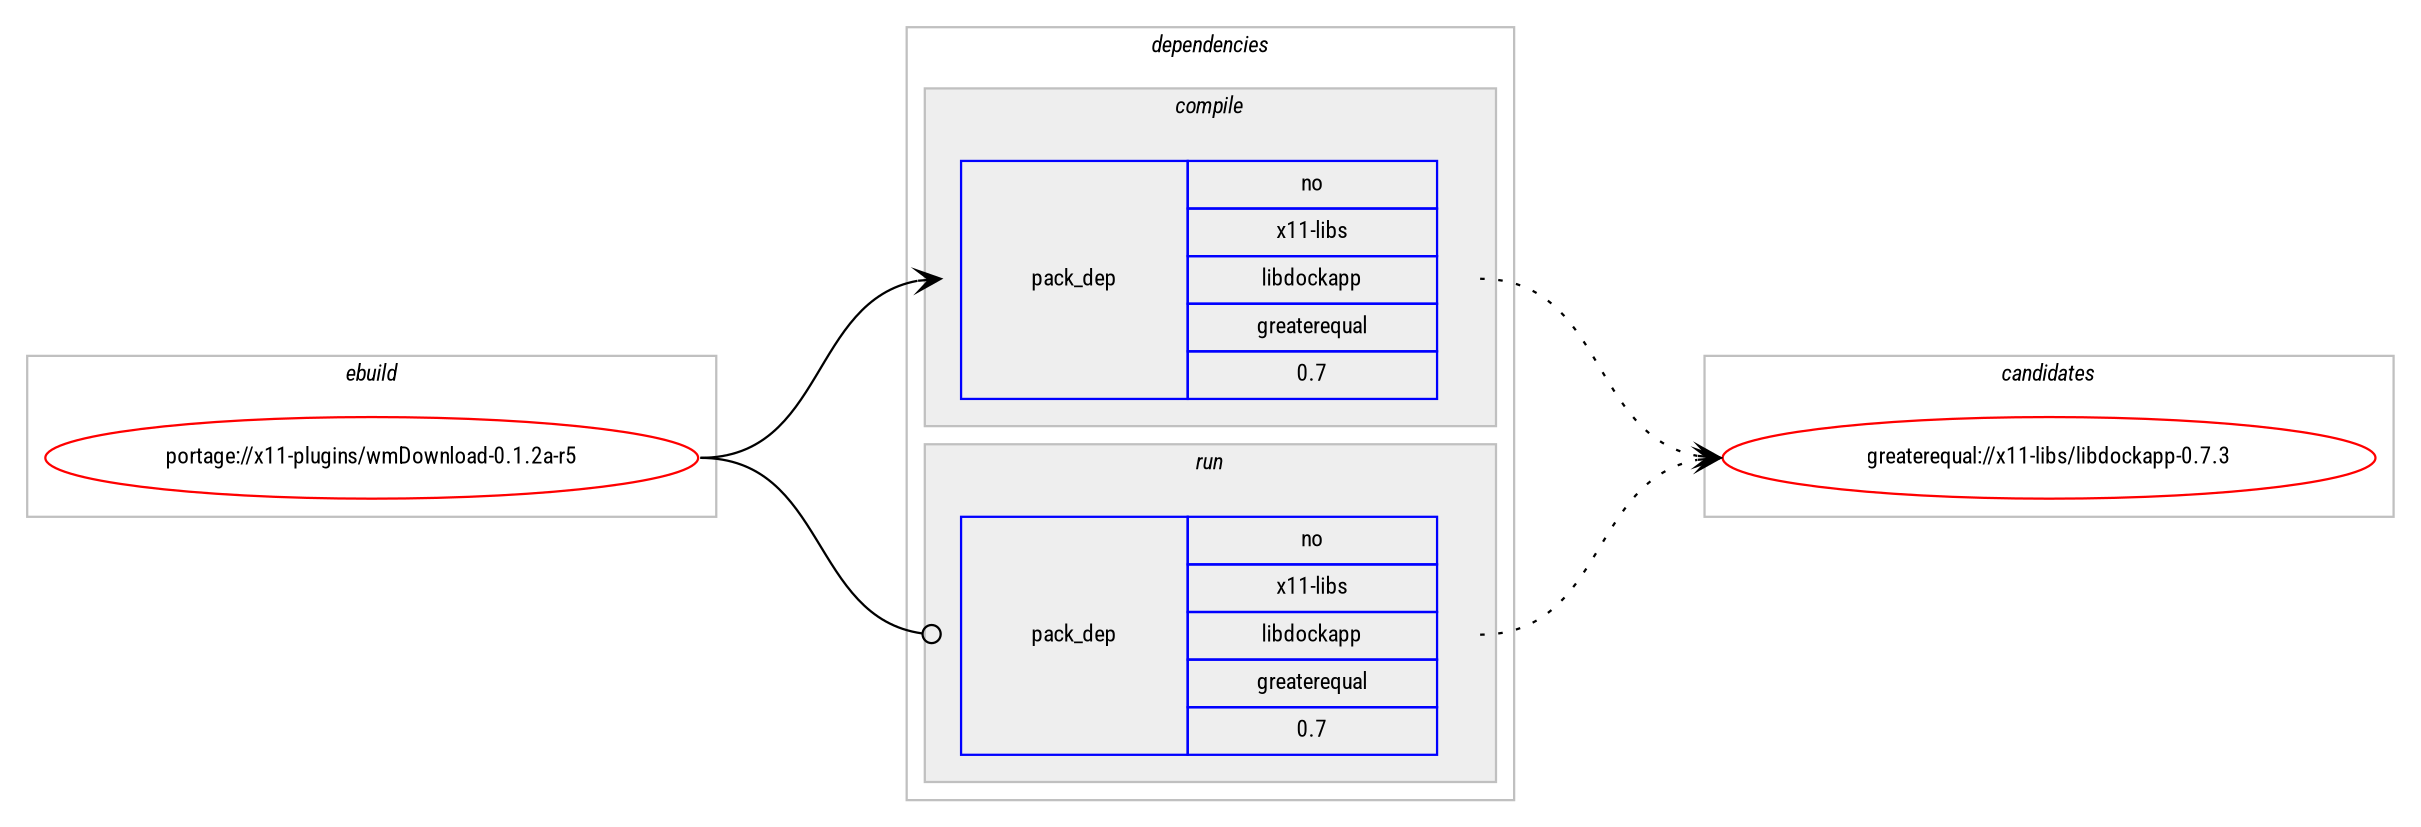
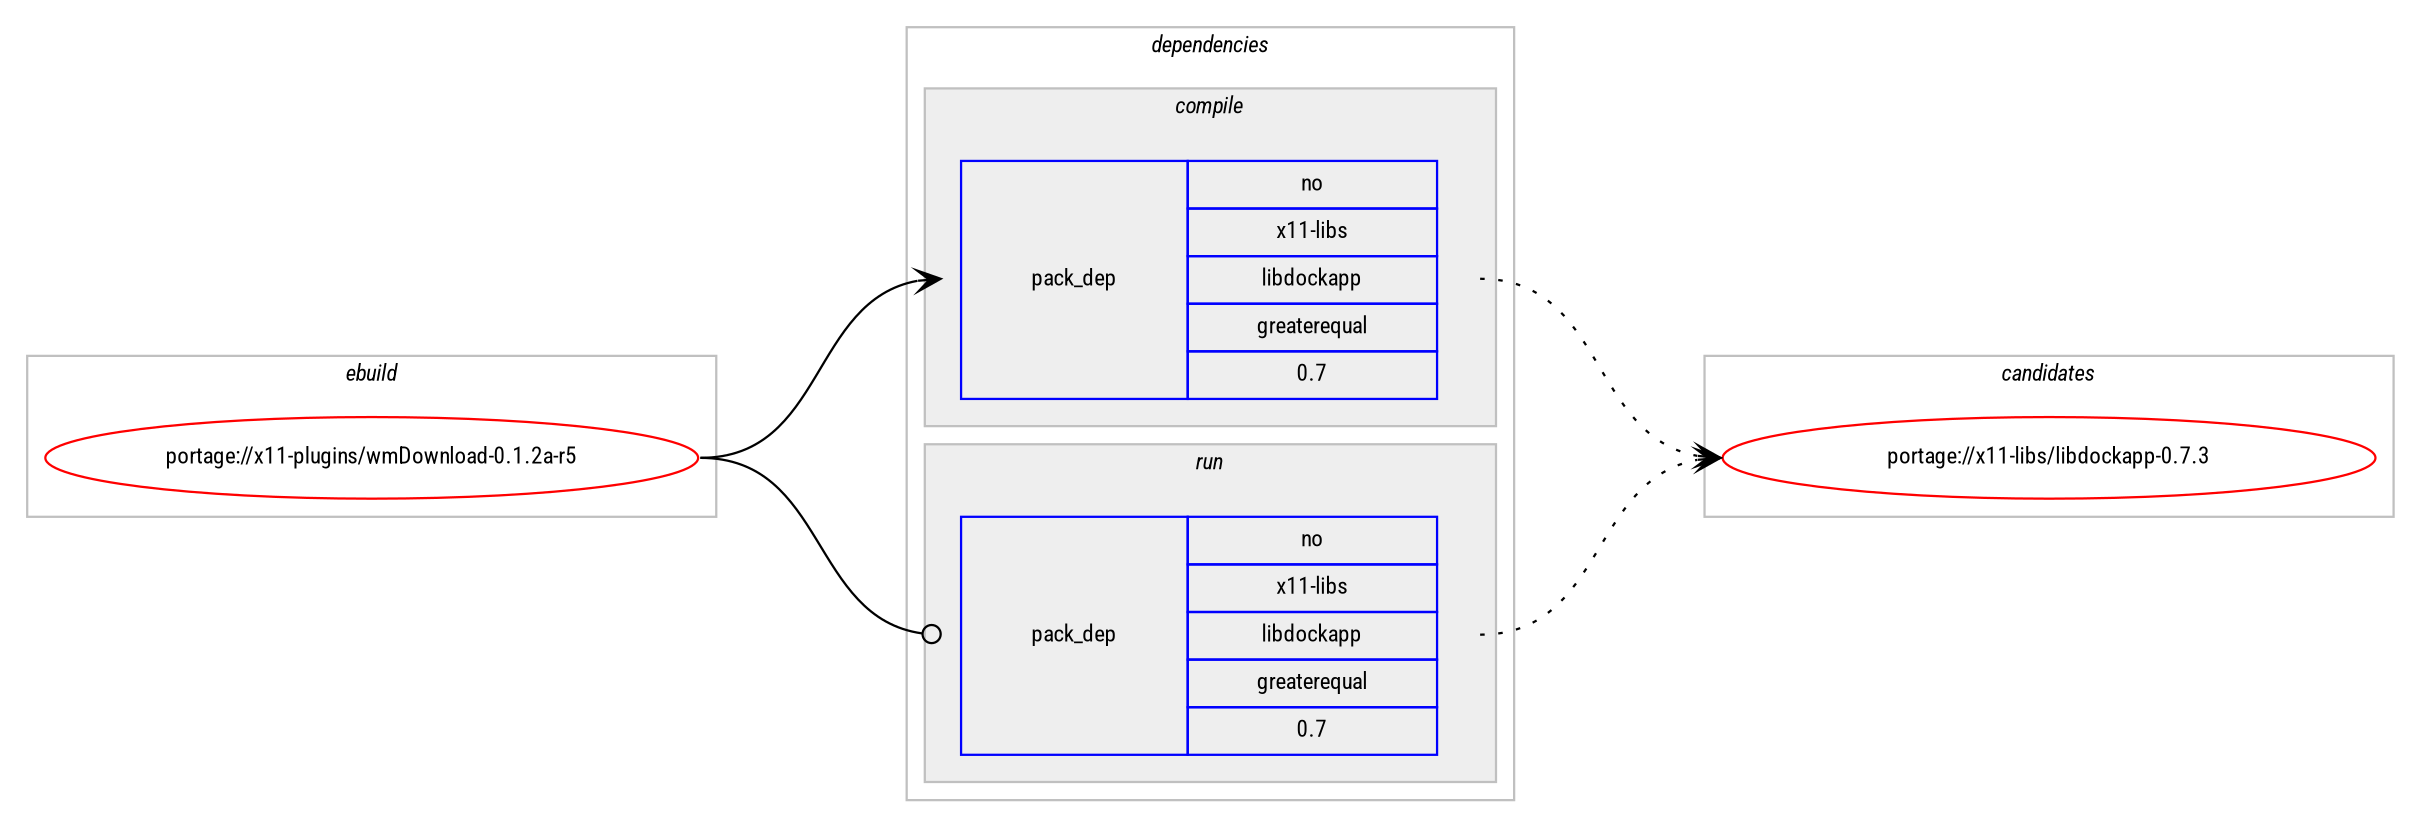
node "greaterequal://x11-libs/libdockapp-0.7.3": label "greaterequal://x11-libs/libdockapp-0.7.3" -> "portage://x11-libs/libdockapp-0.7.3"
